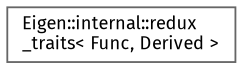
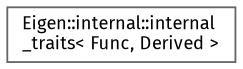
node "Eigen::internal::redux _traits< Func, Derived >": label "Eigen::internal::redux _traits< Func, Derived >" -> "Eigen::internal::internal _traits< Func, Derived >"
